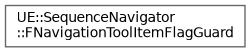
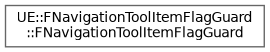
node "UE::SequenceNavigator ::FNavigationToolItemFlagGuard": label "UE::SequenceNavigator ::FNavigationToolItemFlagGuard" -> "UE::FNavigationToolItemFlagGuard ::FNavigationToolItemFlagGuard"
